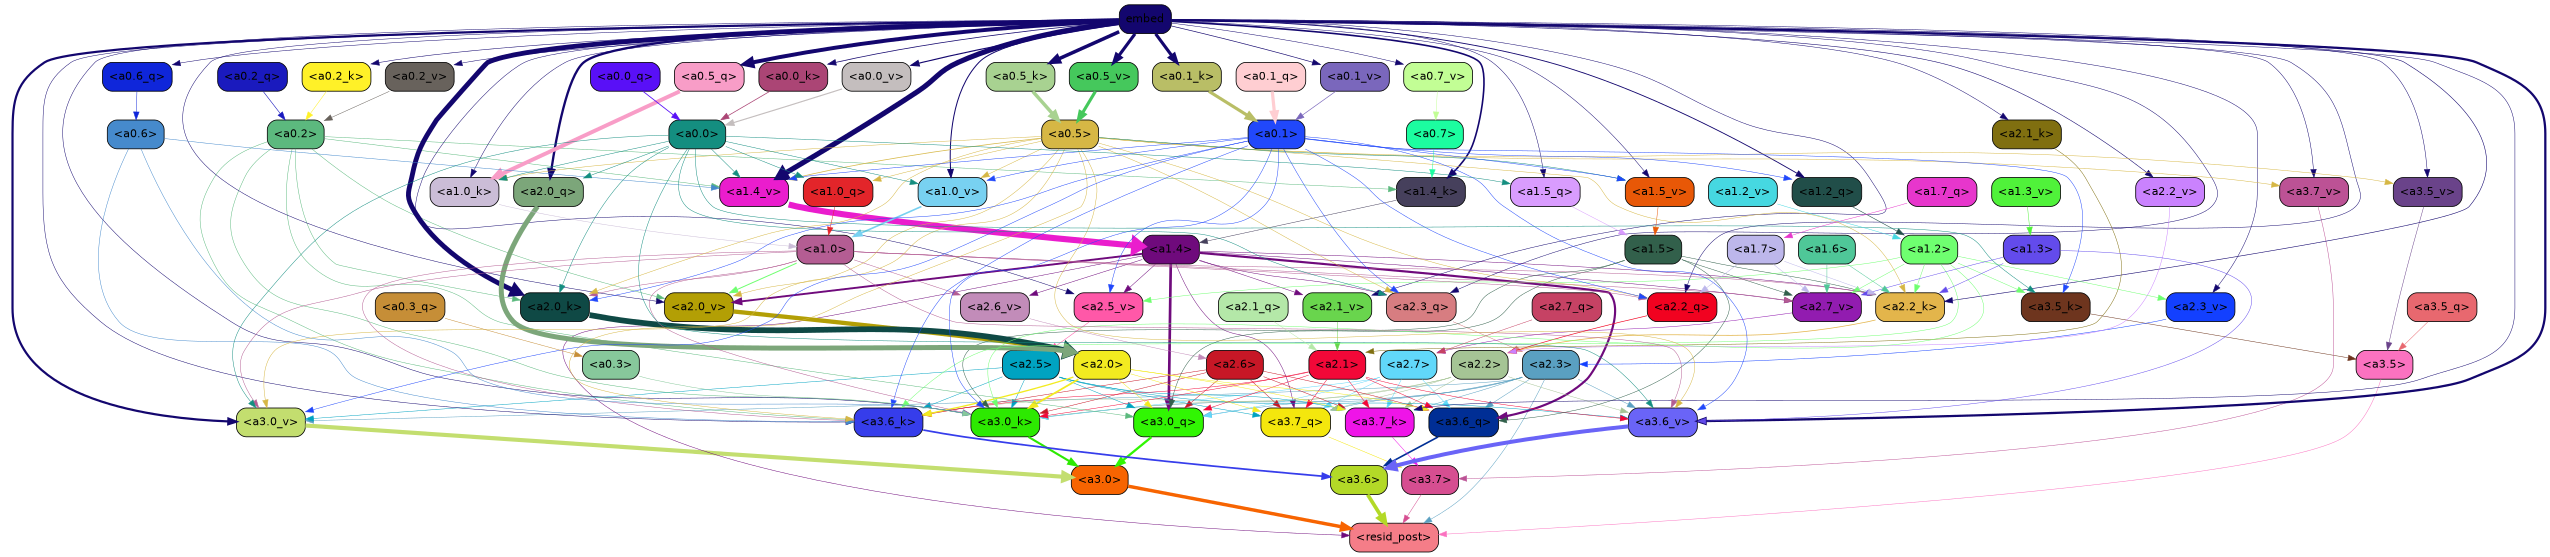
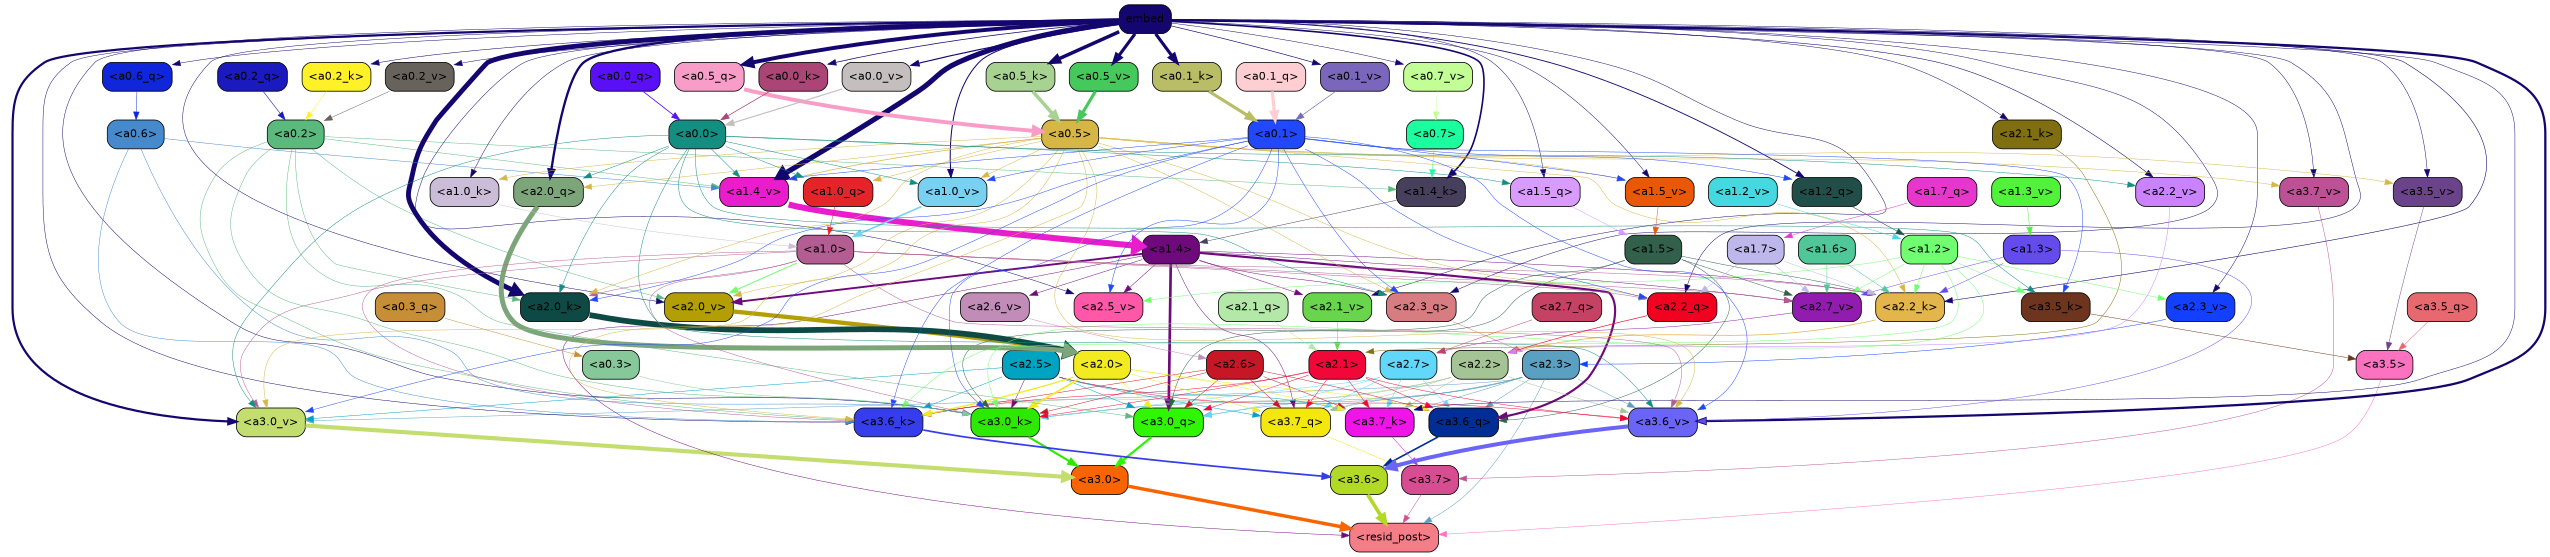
edge "<a0.5_q>" -> "<a1.0_k>": now "<a0.5_q>" -> "<a0.5>"
edge "<a0.5>" -> "<a1.5_v>": color #148e80 -> #d6b745
edge "<a0.5>" -> "<a2.0_q>": added
edge "<a0.0>" -> "<a1.0_k>": now "<a0.0>" -> "<a2.2_v>"
edge "<a1.0>" -> "<a2.6_v>": removed
edge "<a2.5_v>" -> "<a2.5>": removed
edge "<a2.5>" -> "<a3.0_k>": color #00a3c1 -> #6f0a7c
edge "<a2.5>" -> "<a3.6_v>": color #00a3c1 -> #f20838
